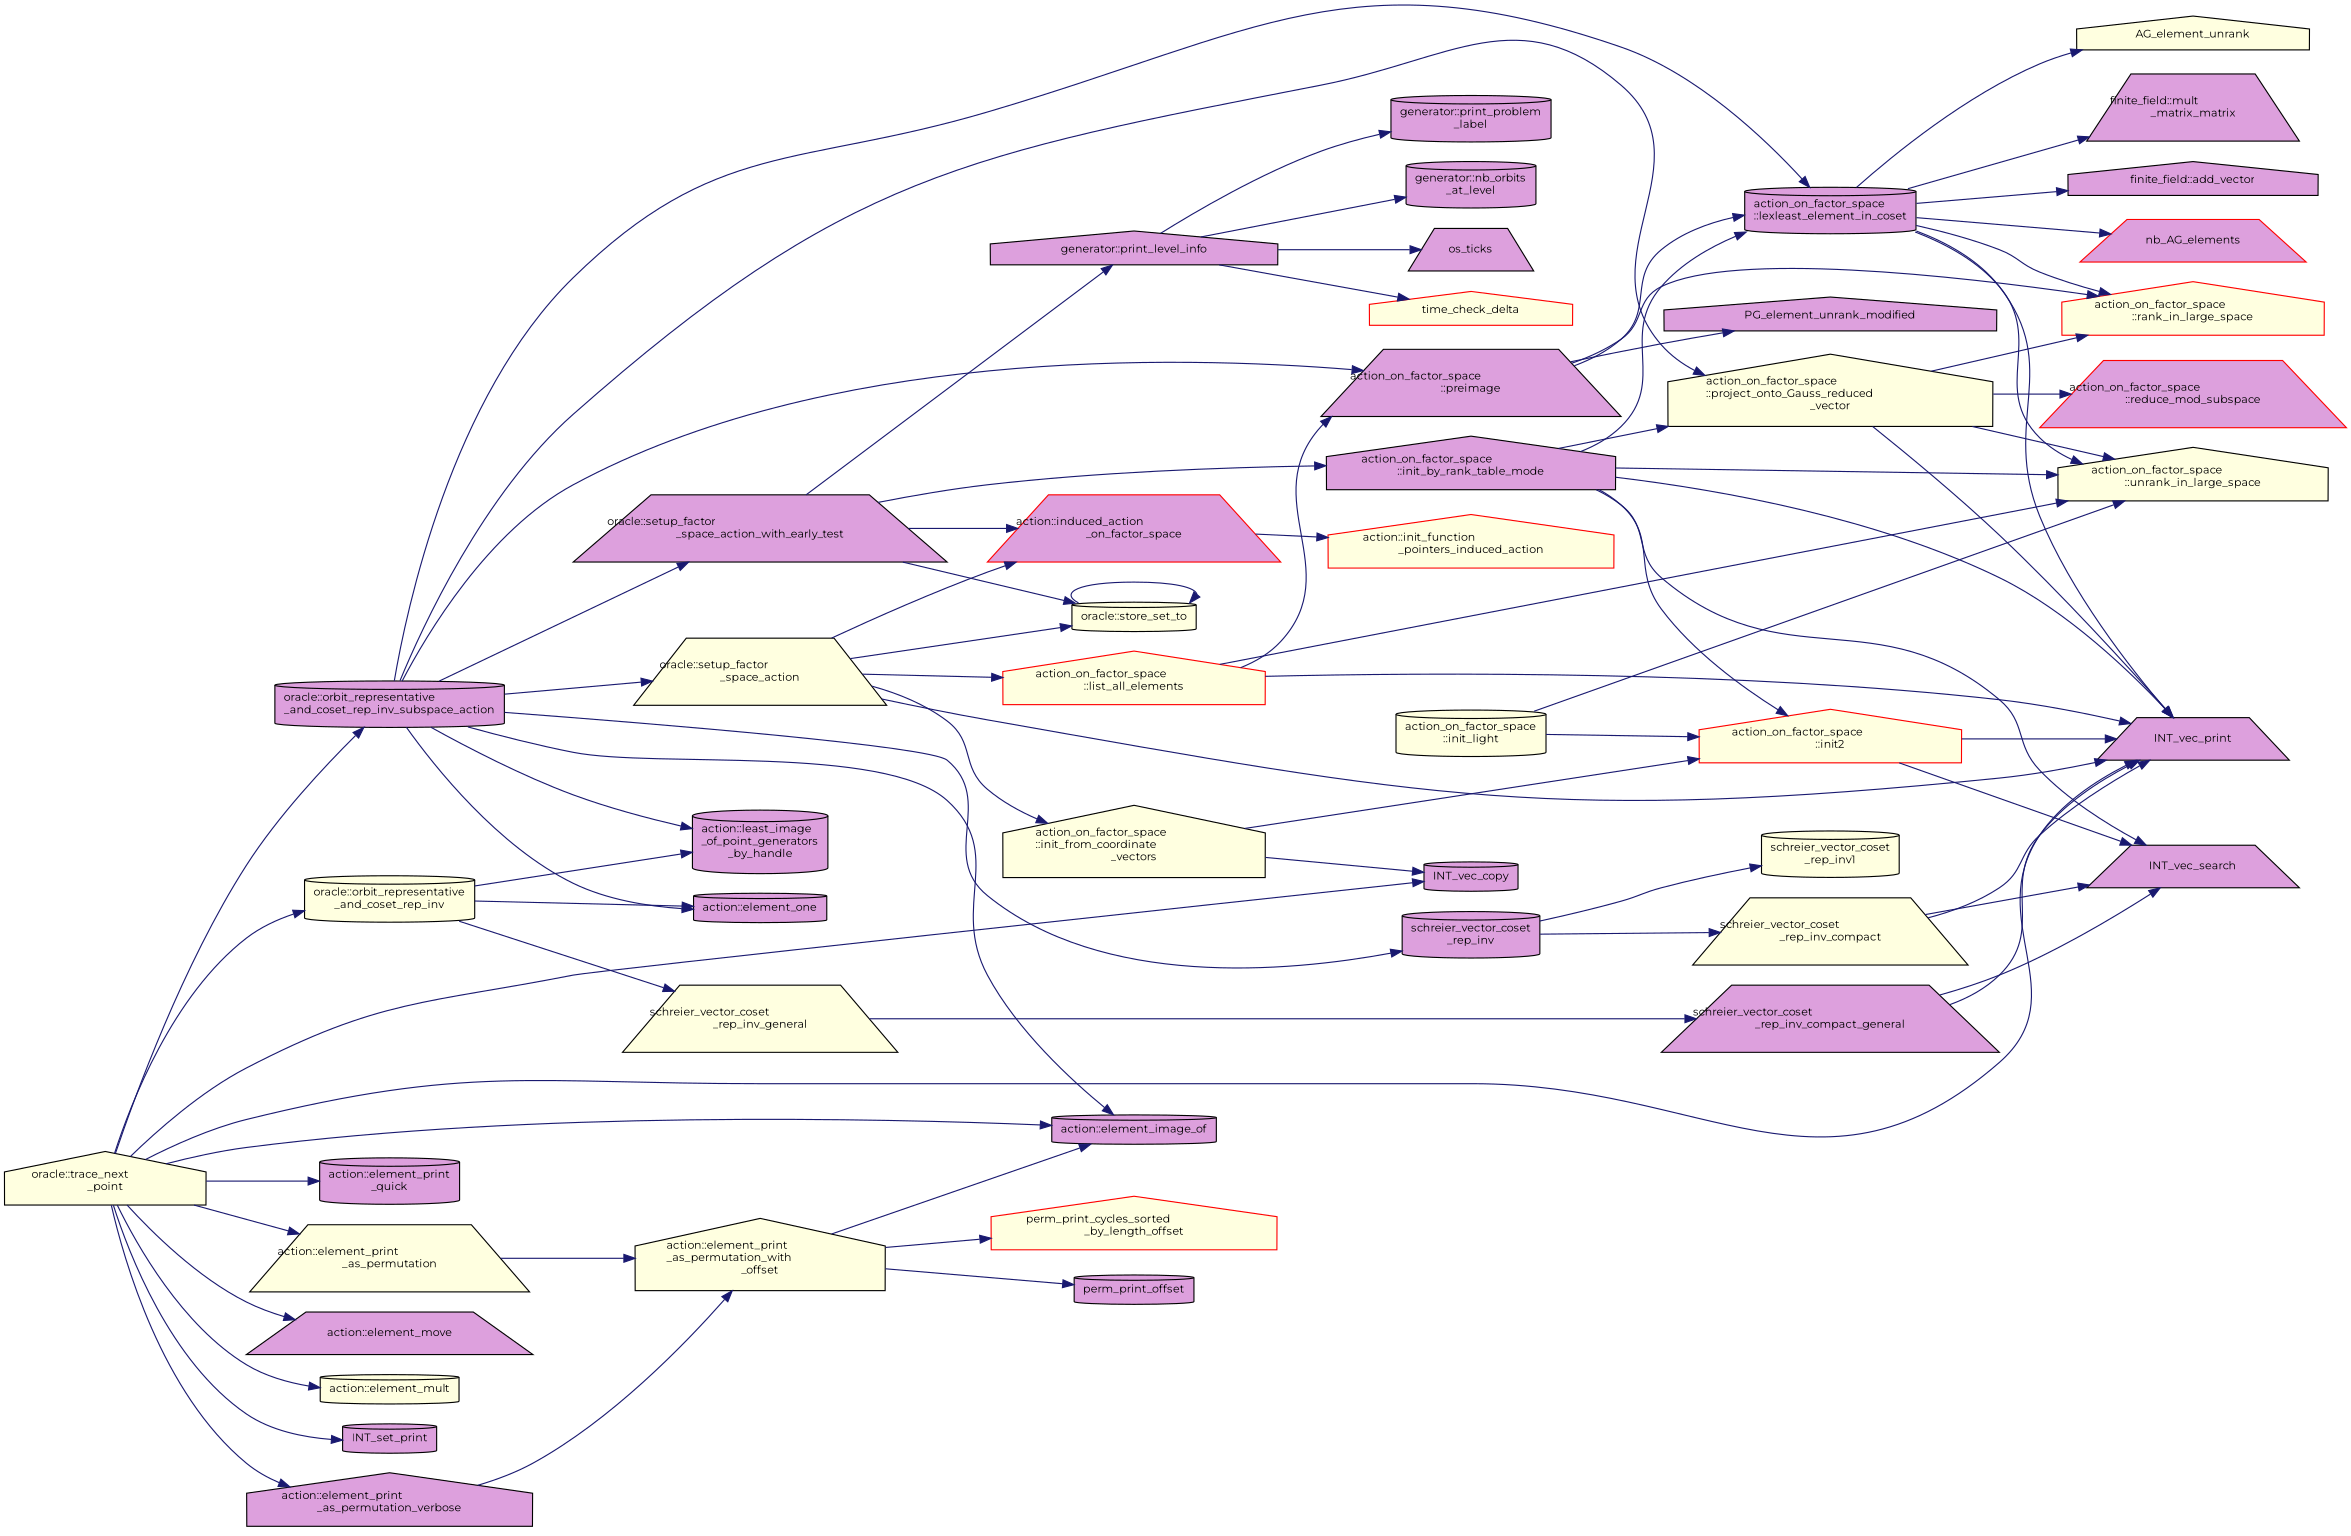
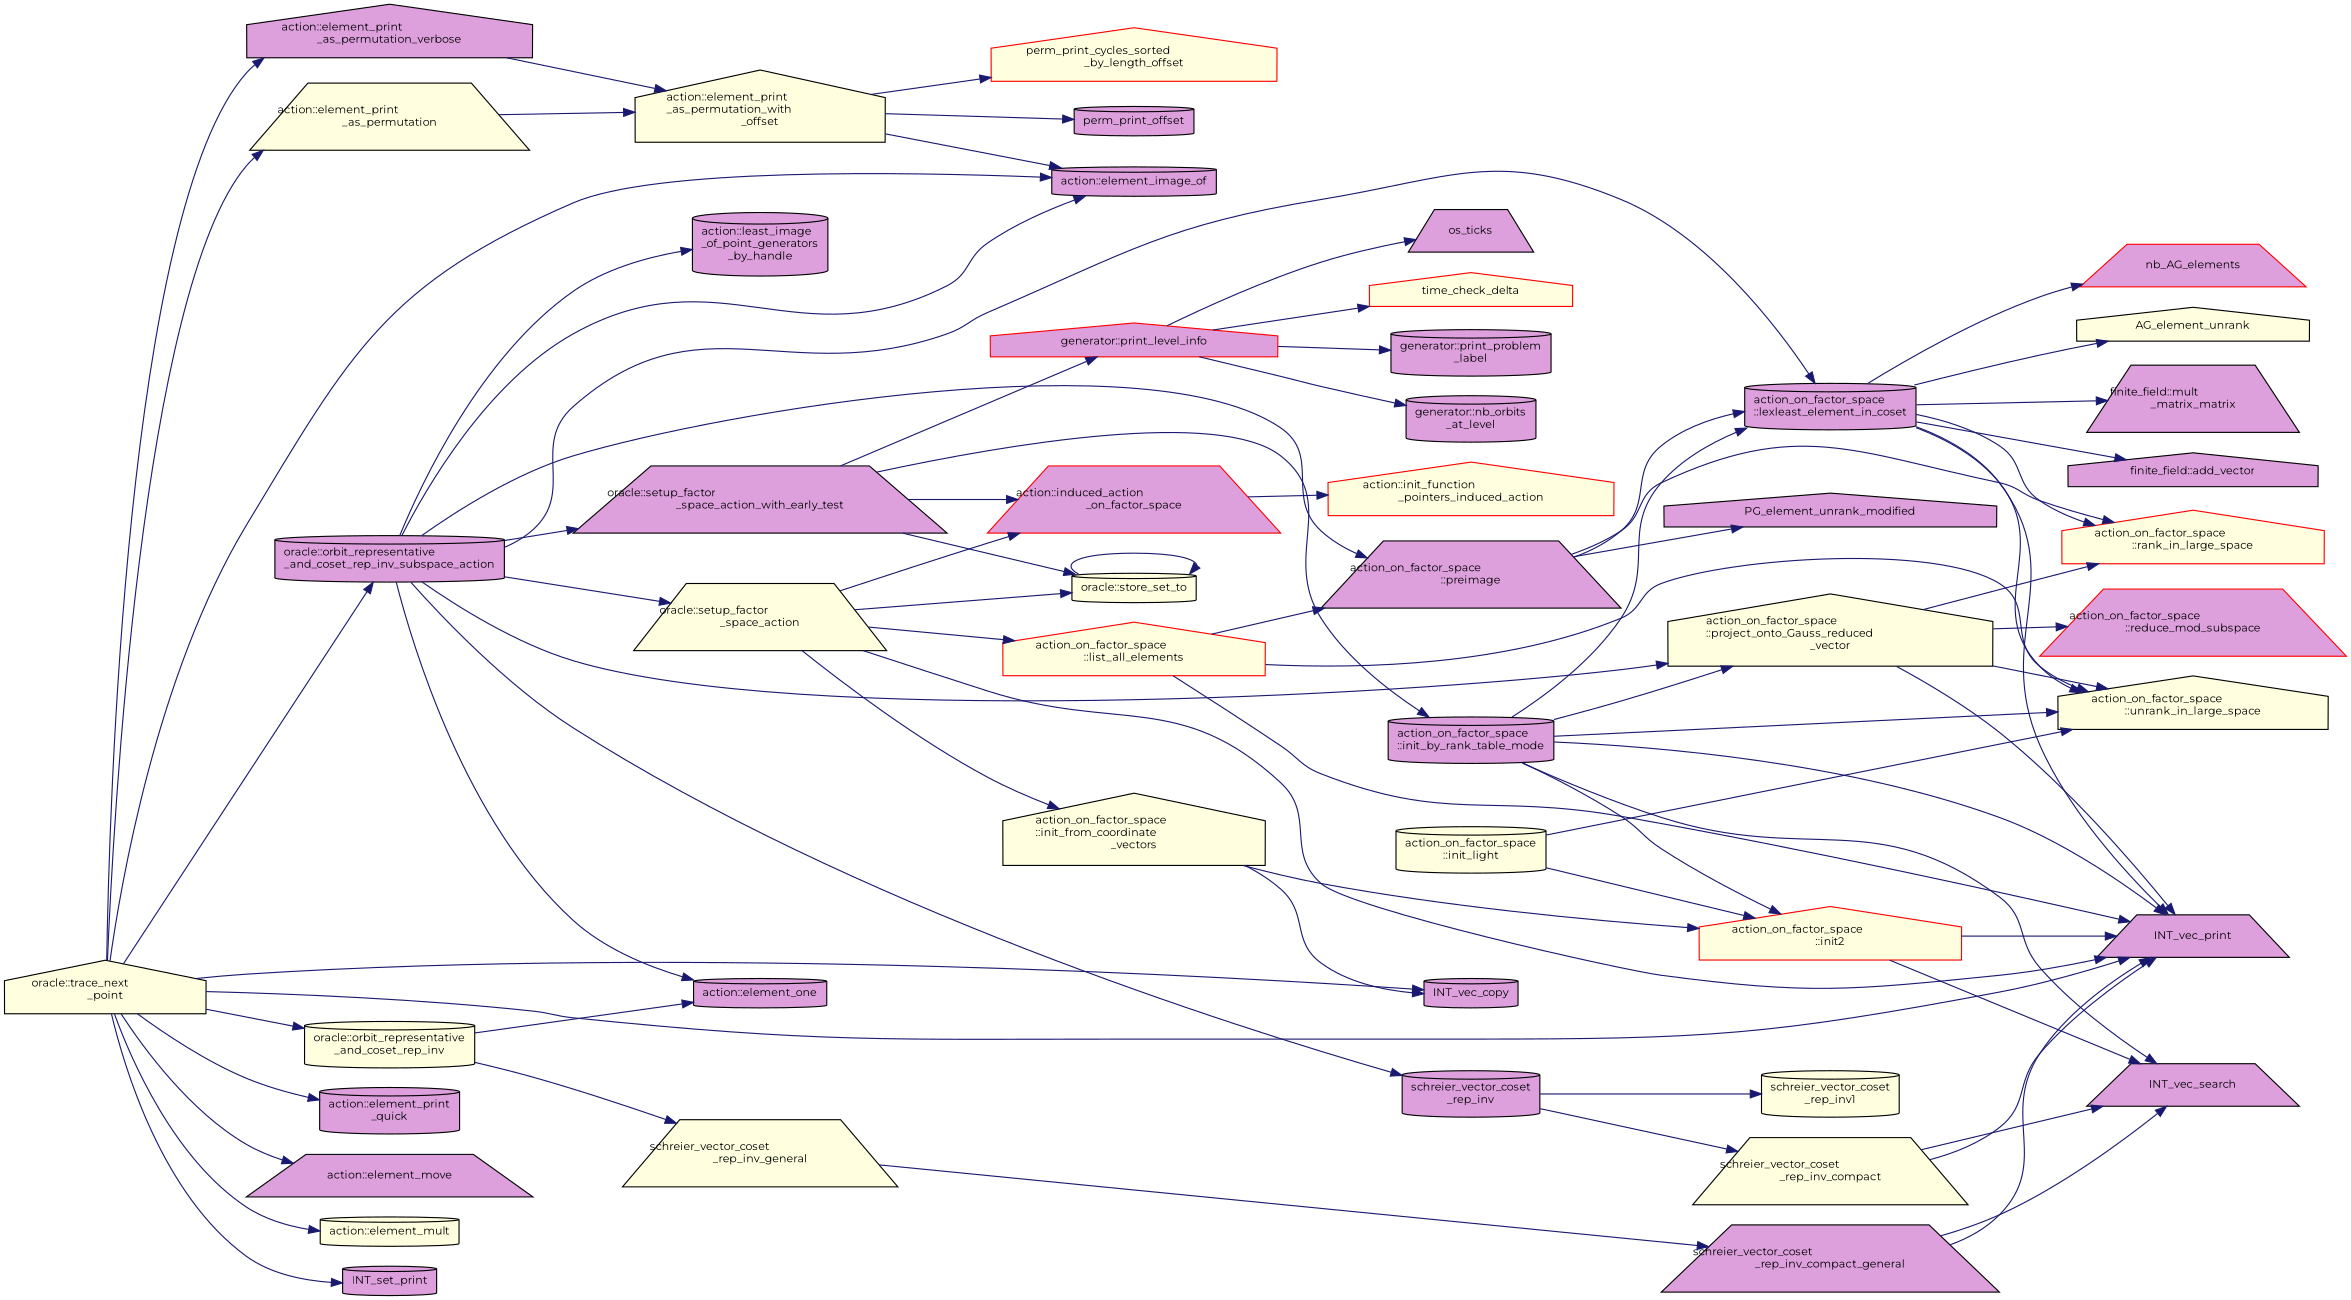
node "generator::print_level_info": color black -> red
node "action_on_factor_space ::init_by_rank_table_mode": shape house -> cylinder
edge "oracle::orbit_representative _and_coset_rep_inv" -> "action::least_image _of_point_generators _by_handle": removed
